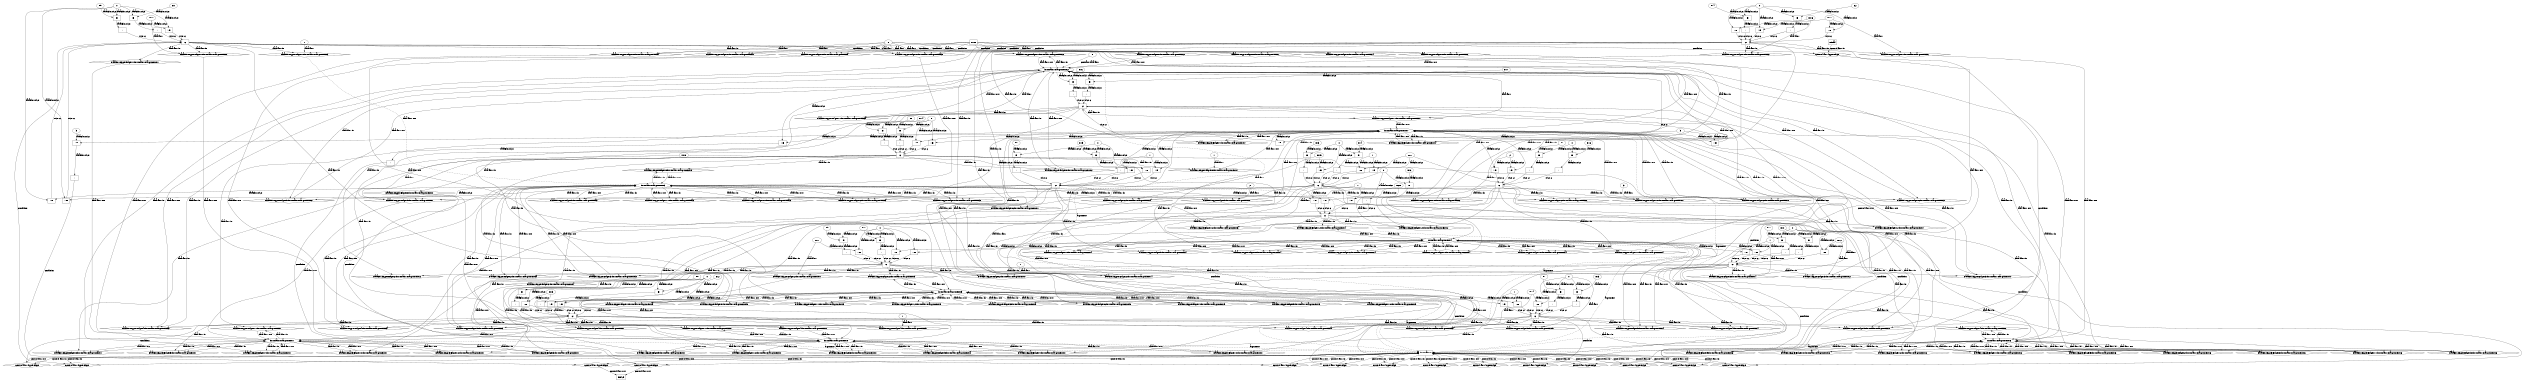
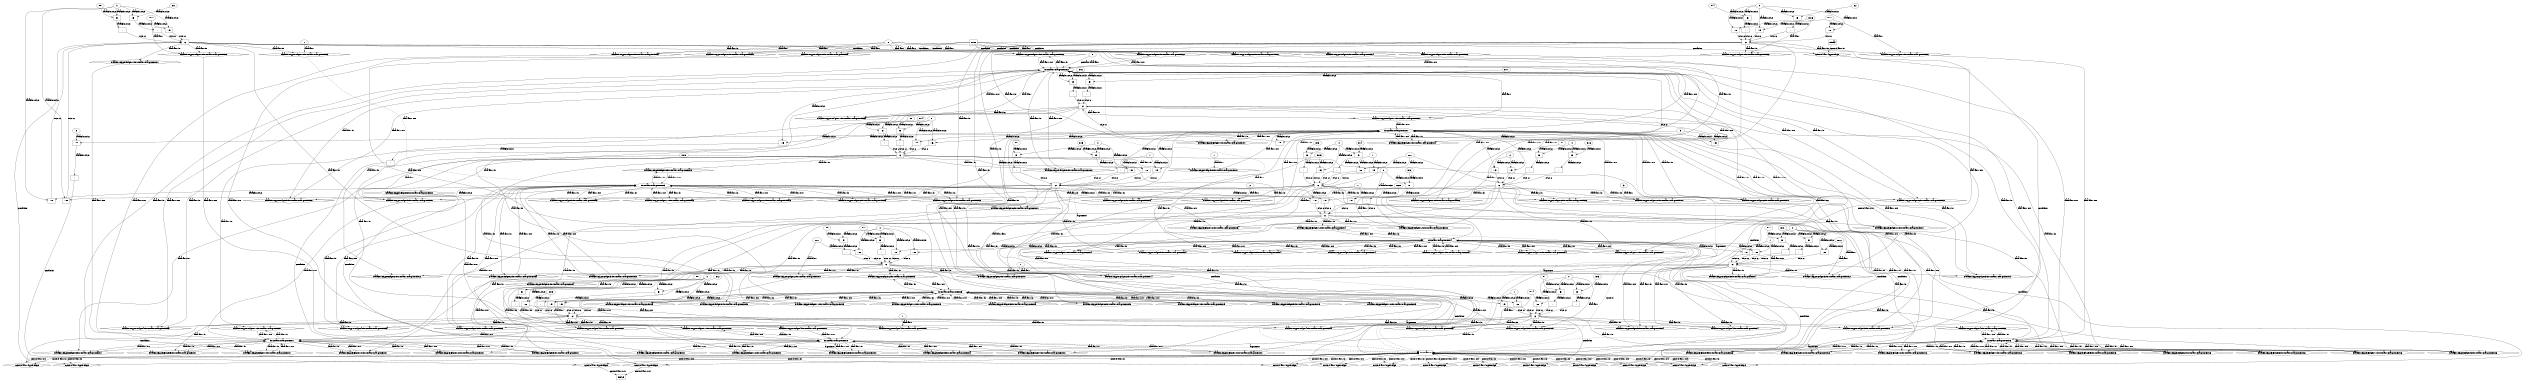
node "DataFowHyperEdge_0_inv_main18_argument_3": removed
edge "DataFowHyperEdge_6_inv_main18_argument_0" -> "inv_main18_argument_0": removed, label "data flow out"
edge "inv_main18_argument_4" -> "inv_main18": label "argument" -> "control"
